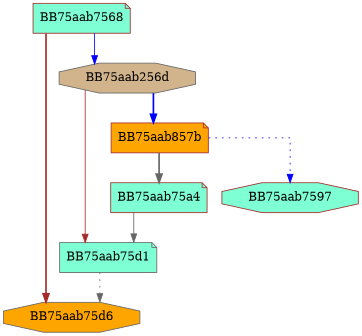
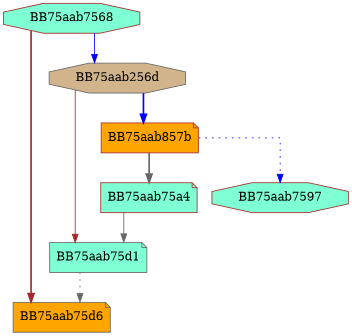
node "BB75aab7568": shape note -> octagon
node "BB75aab75d6": shape octagon -> note
